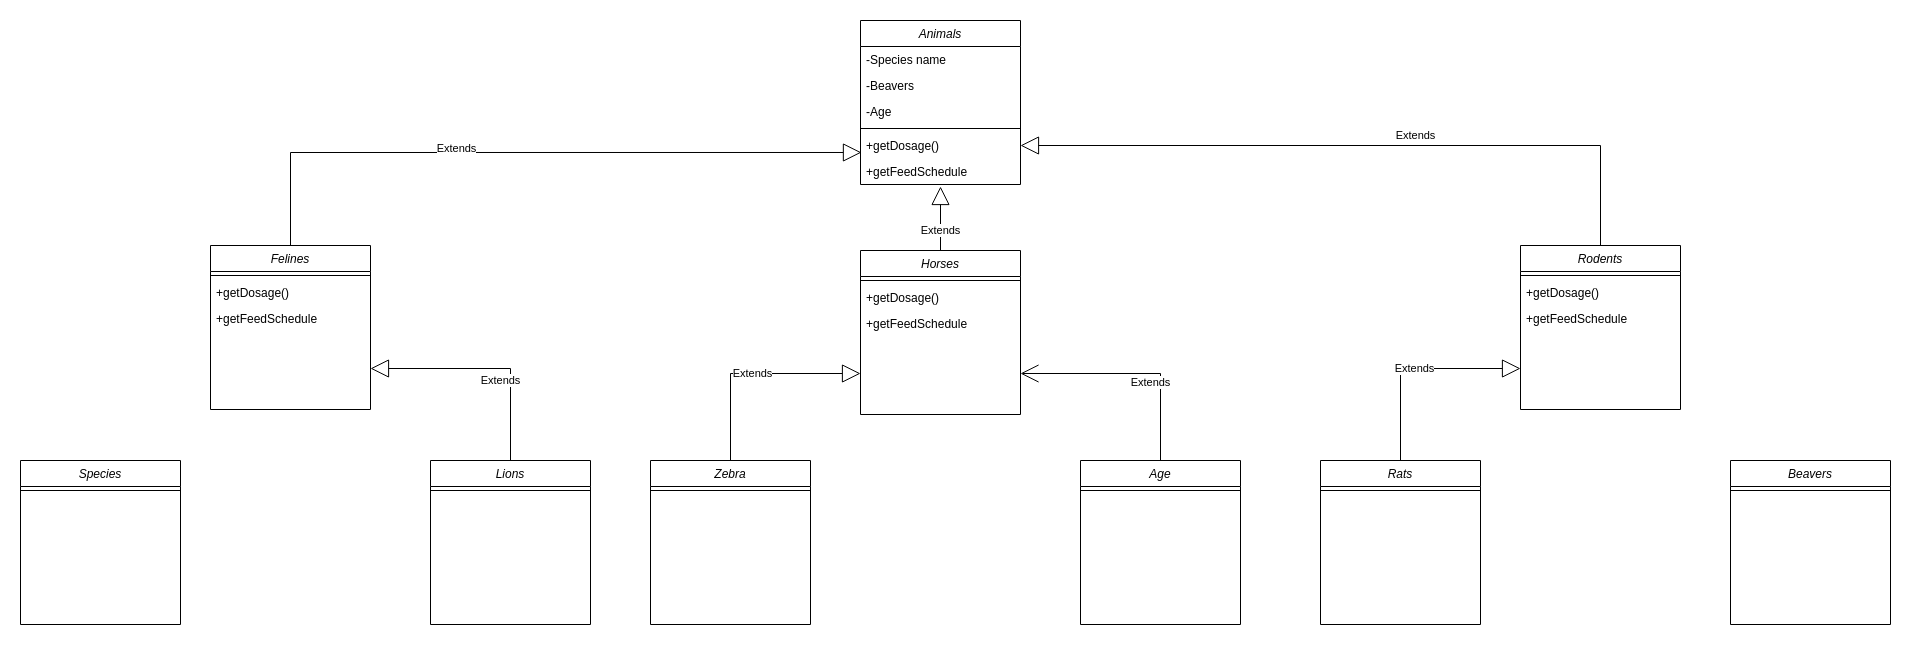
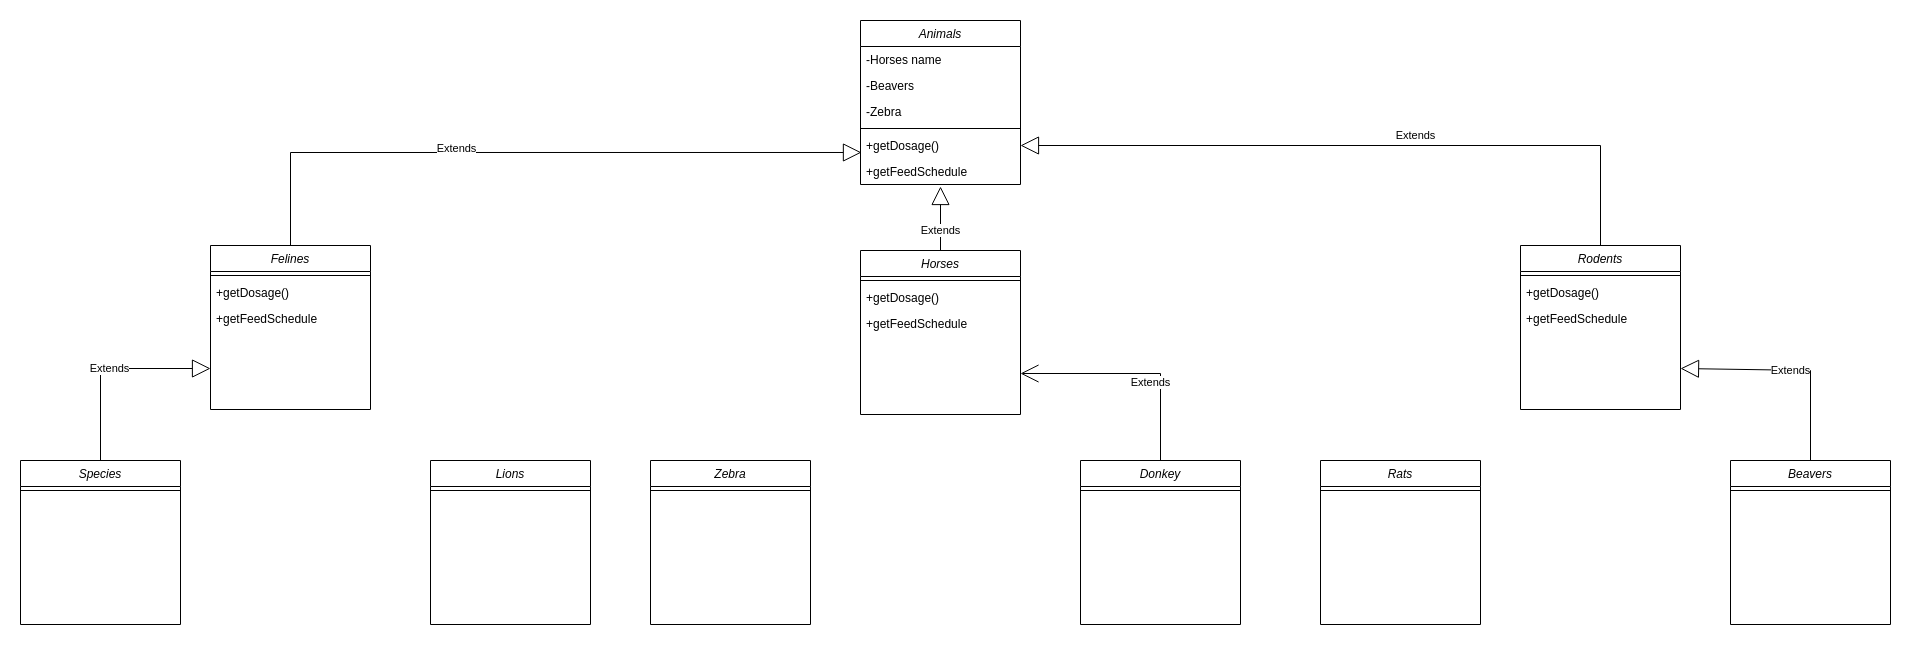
node "-Species name": label "-Species name" -> "-Horses name"
node "-Age": label "-Age" -> "-Zebra"
edge "Lions" -> "Felines": removed, label "Extends"
edge "Rats" -> "Rodents": removed, label "Extends"
edge "Species" -> "Felines": added, label "Extends"
edge "Beavers" -> "Rodents": added, label "Extends"
edge "Zebra" -> "Horses": removed, label "Extends"
node "Age": label "Age" -> "Donkey"
